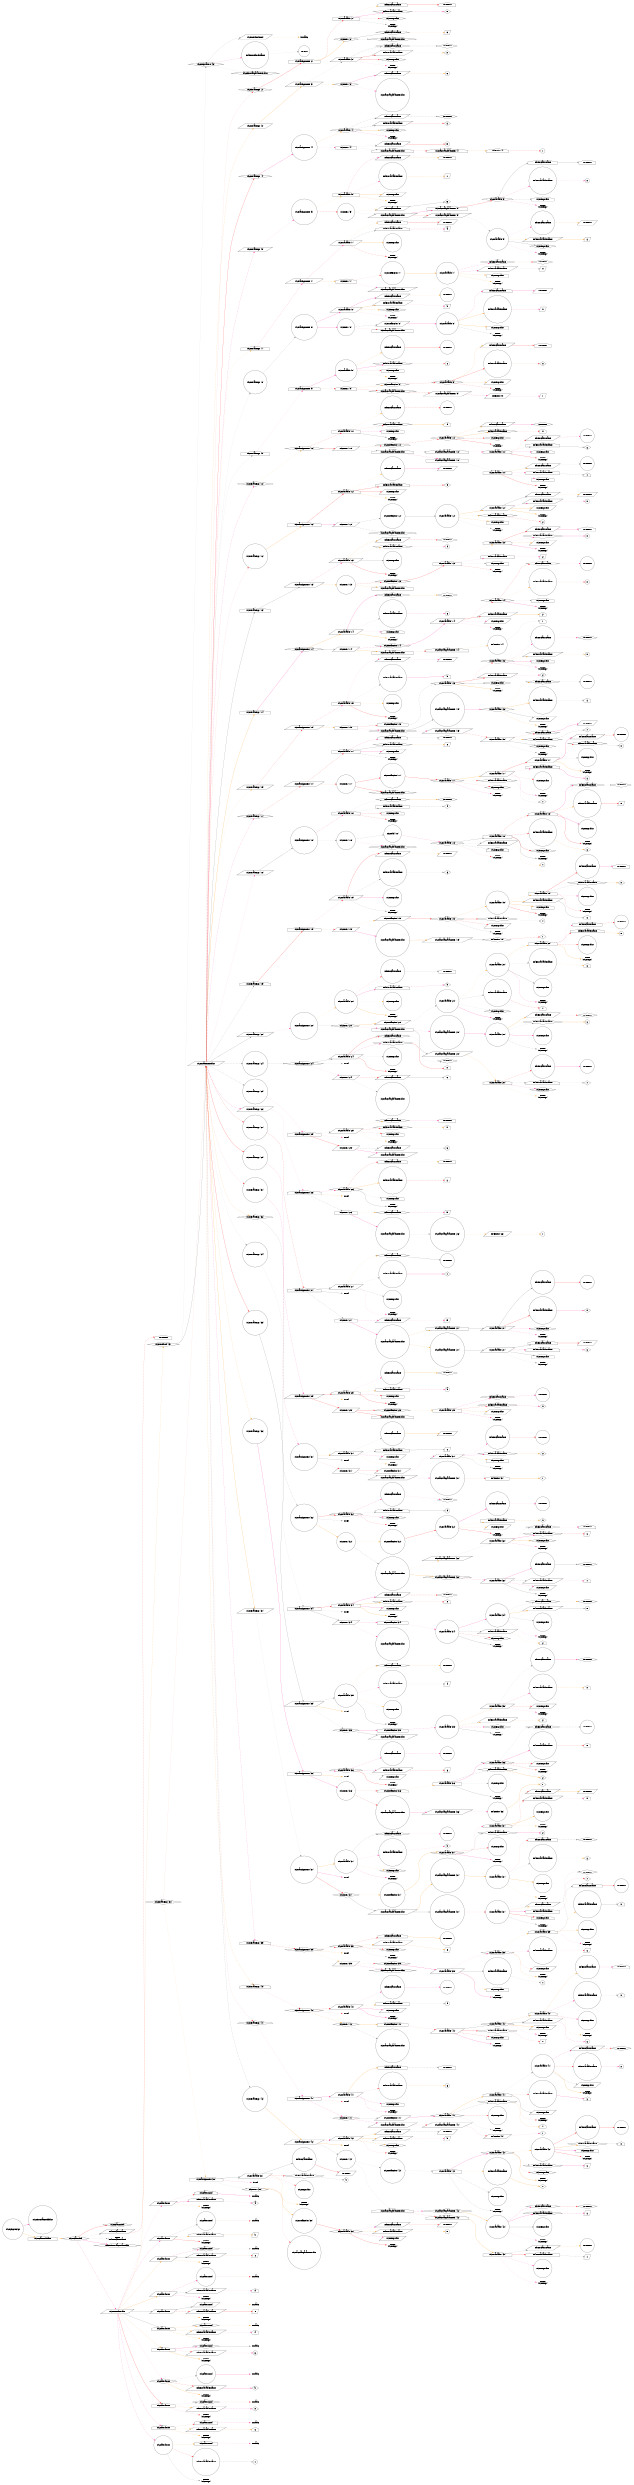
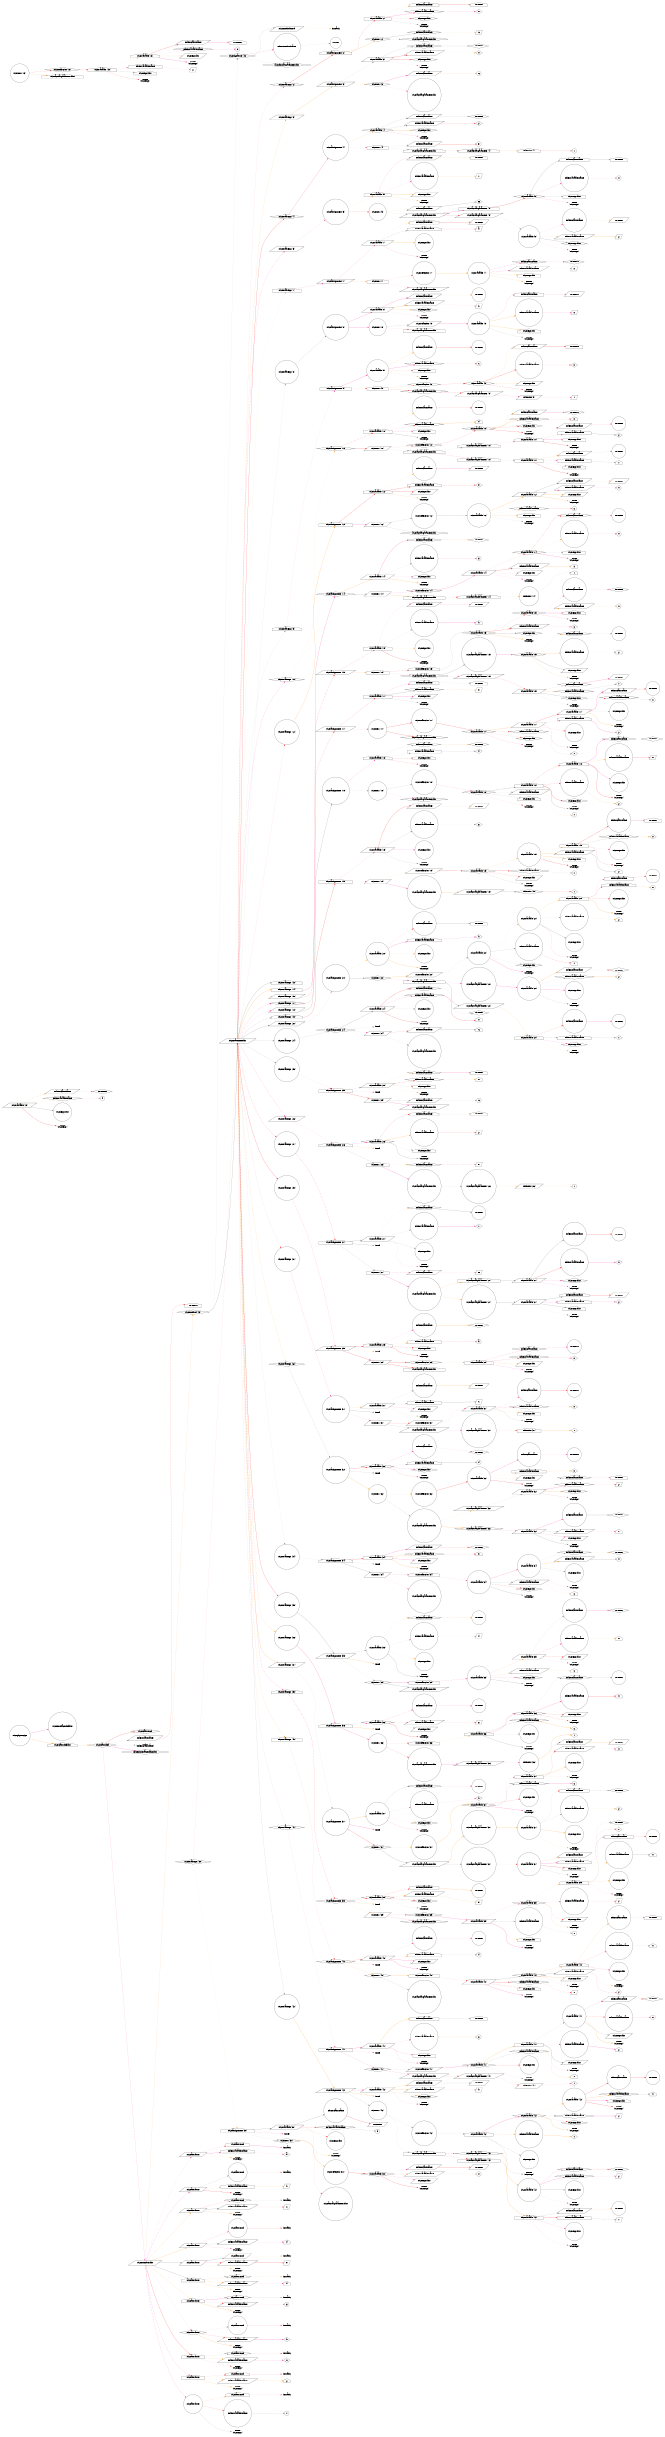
node "AST_assignment (13)": removed
node "AST_def (18)": label "AST_def (18)" -> "AST_reflection (18)"
